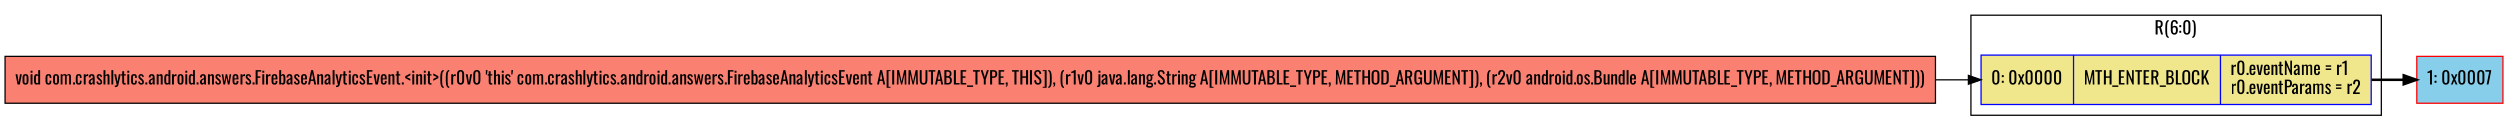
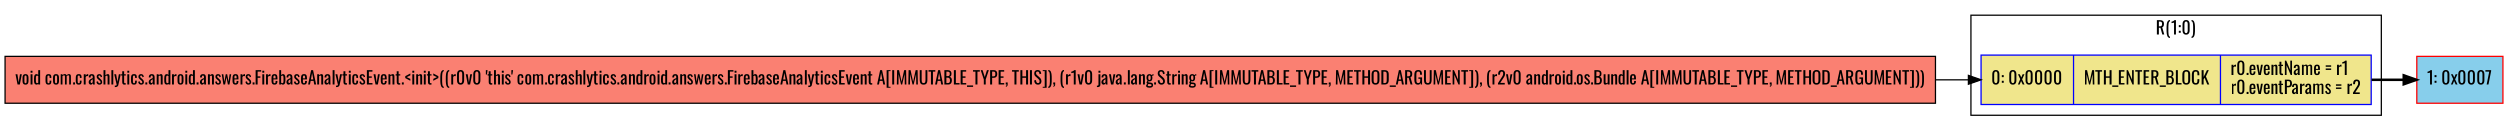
cluster "R(6:0)": label "R(6:0)" -> "R(1:0)"
